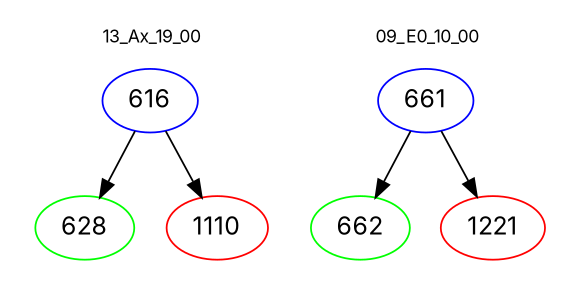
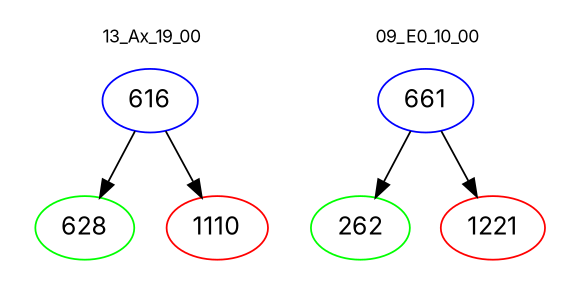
node "662": label "662" -> "262"
